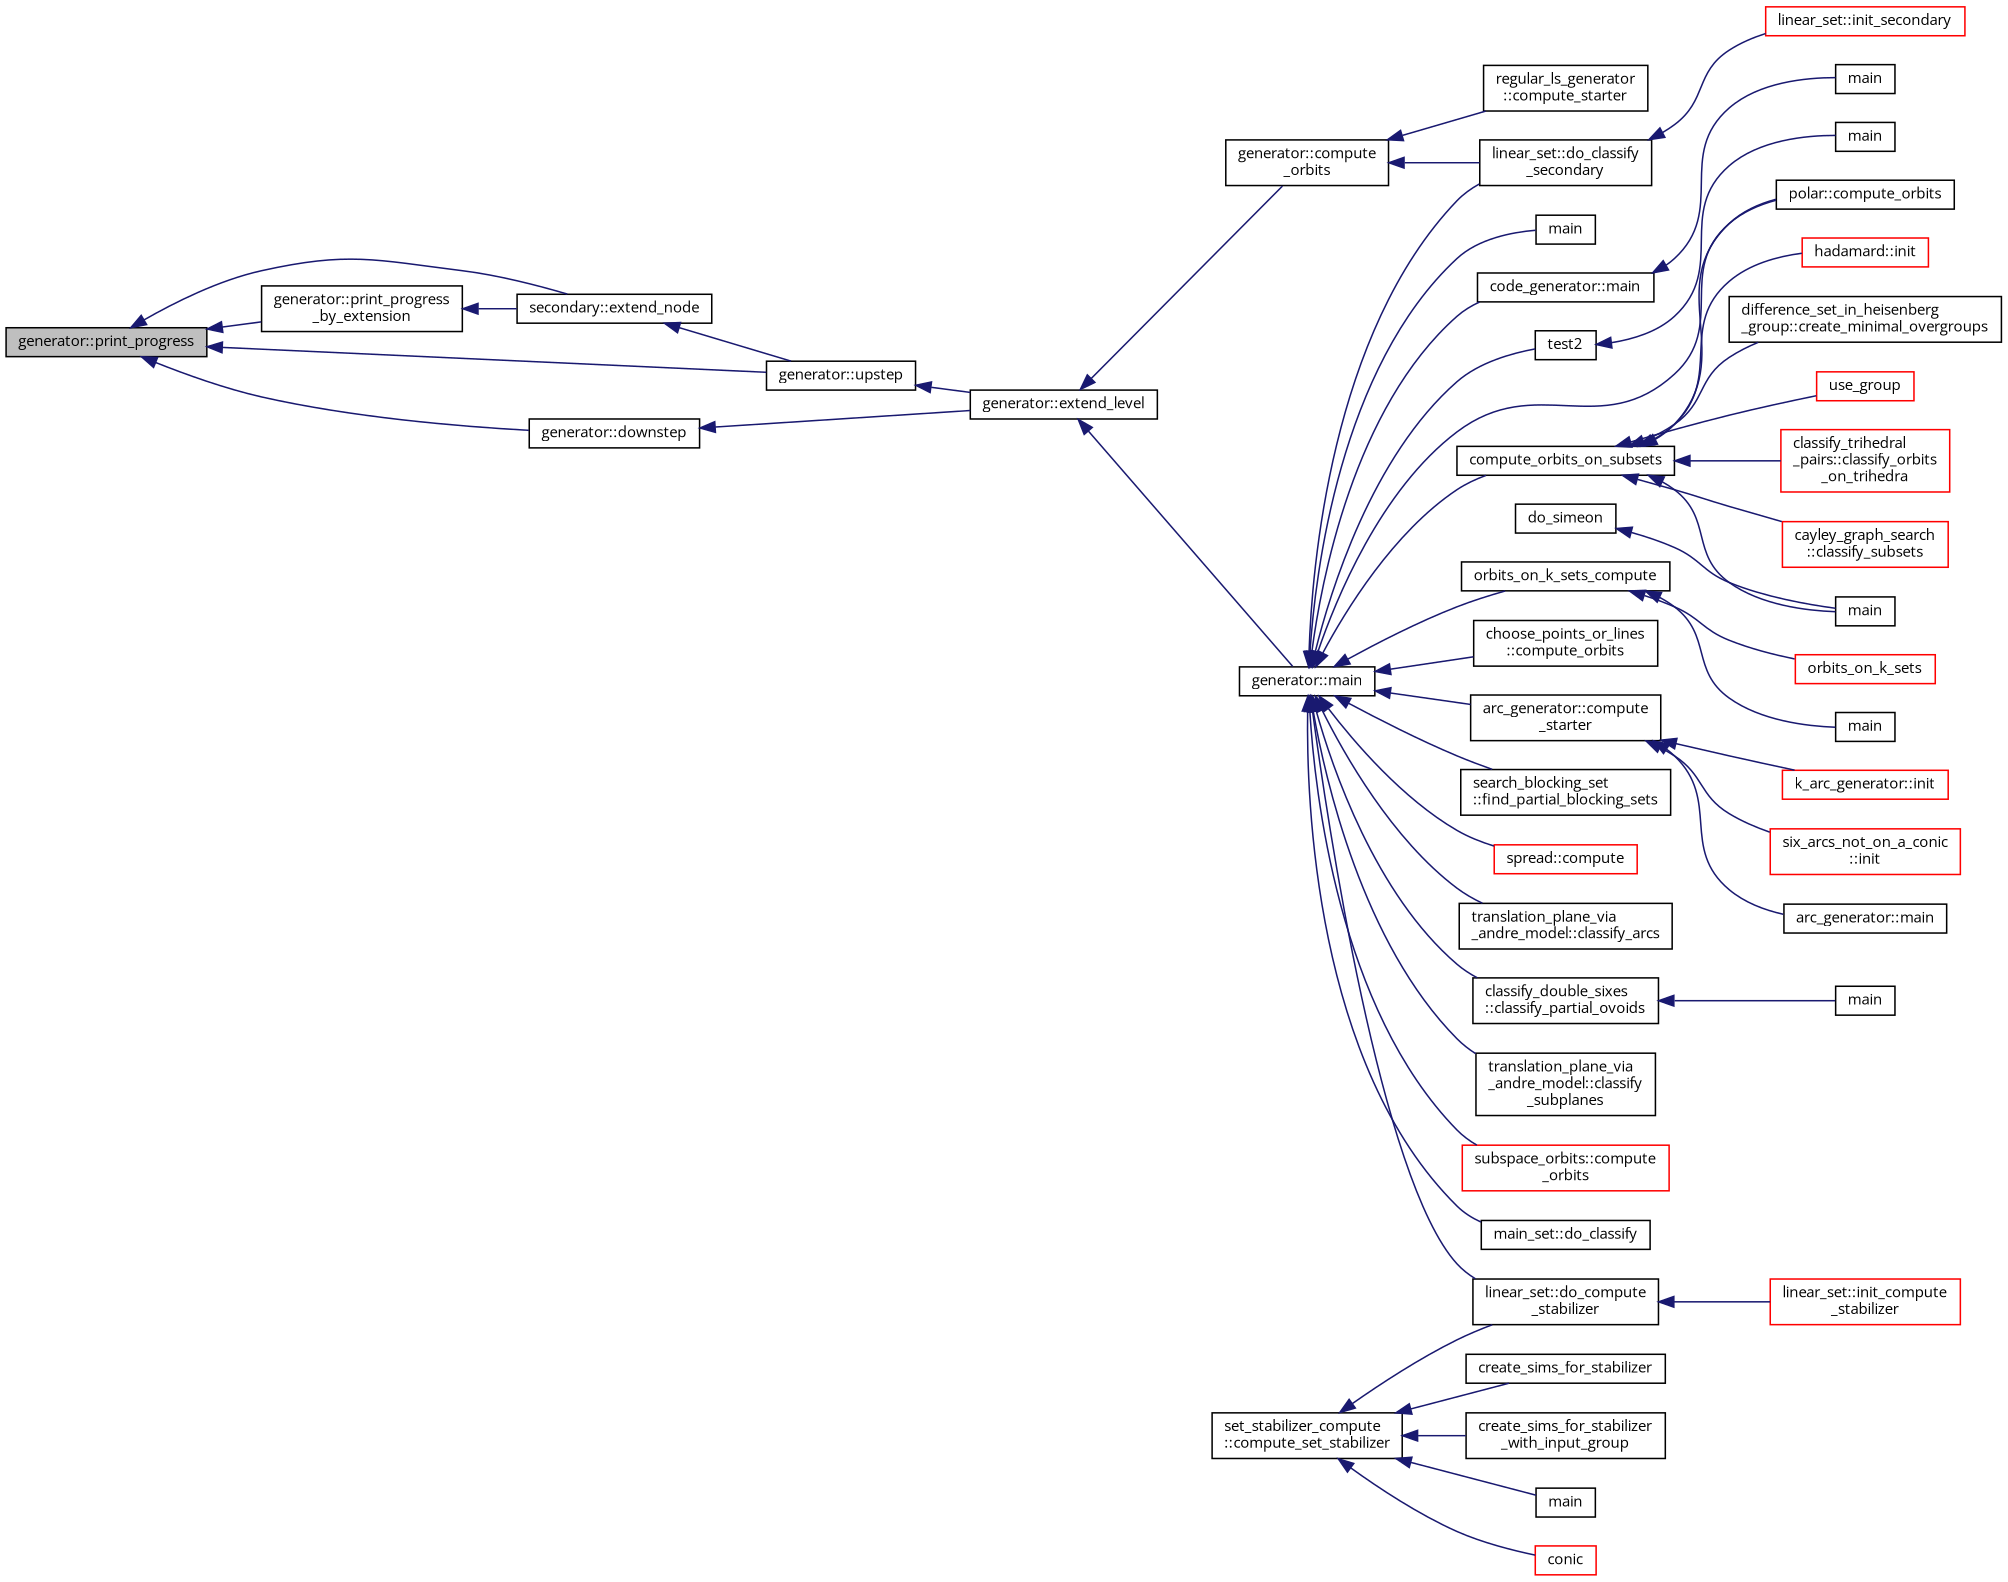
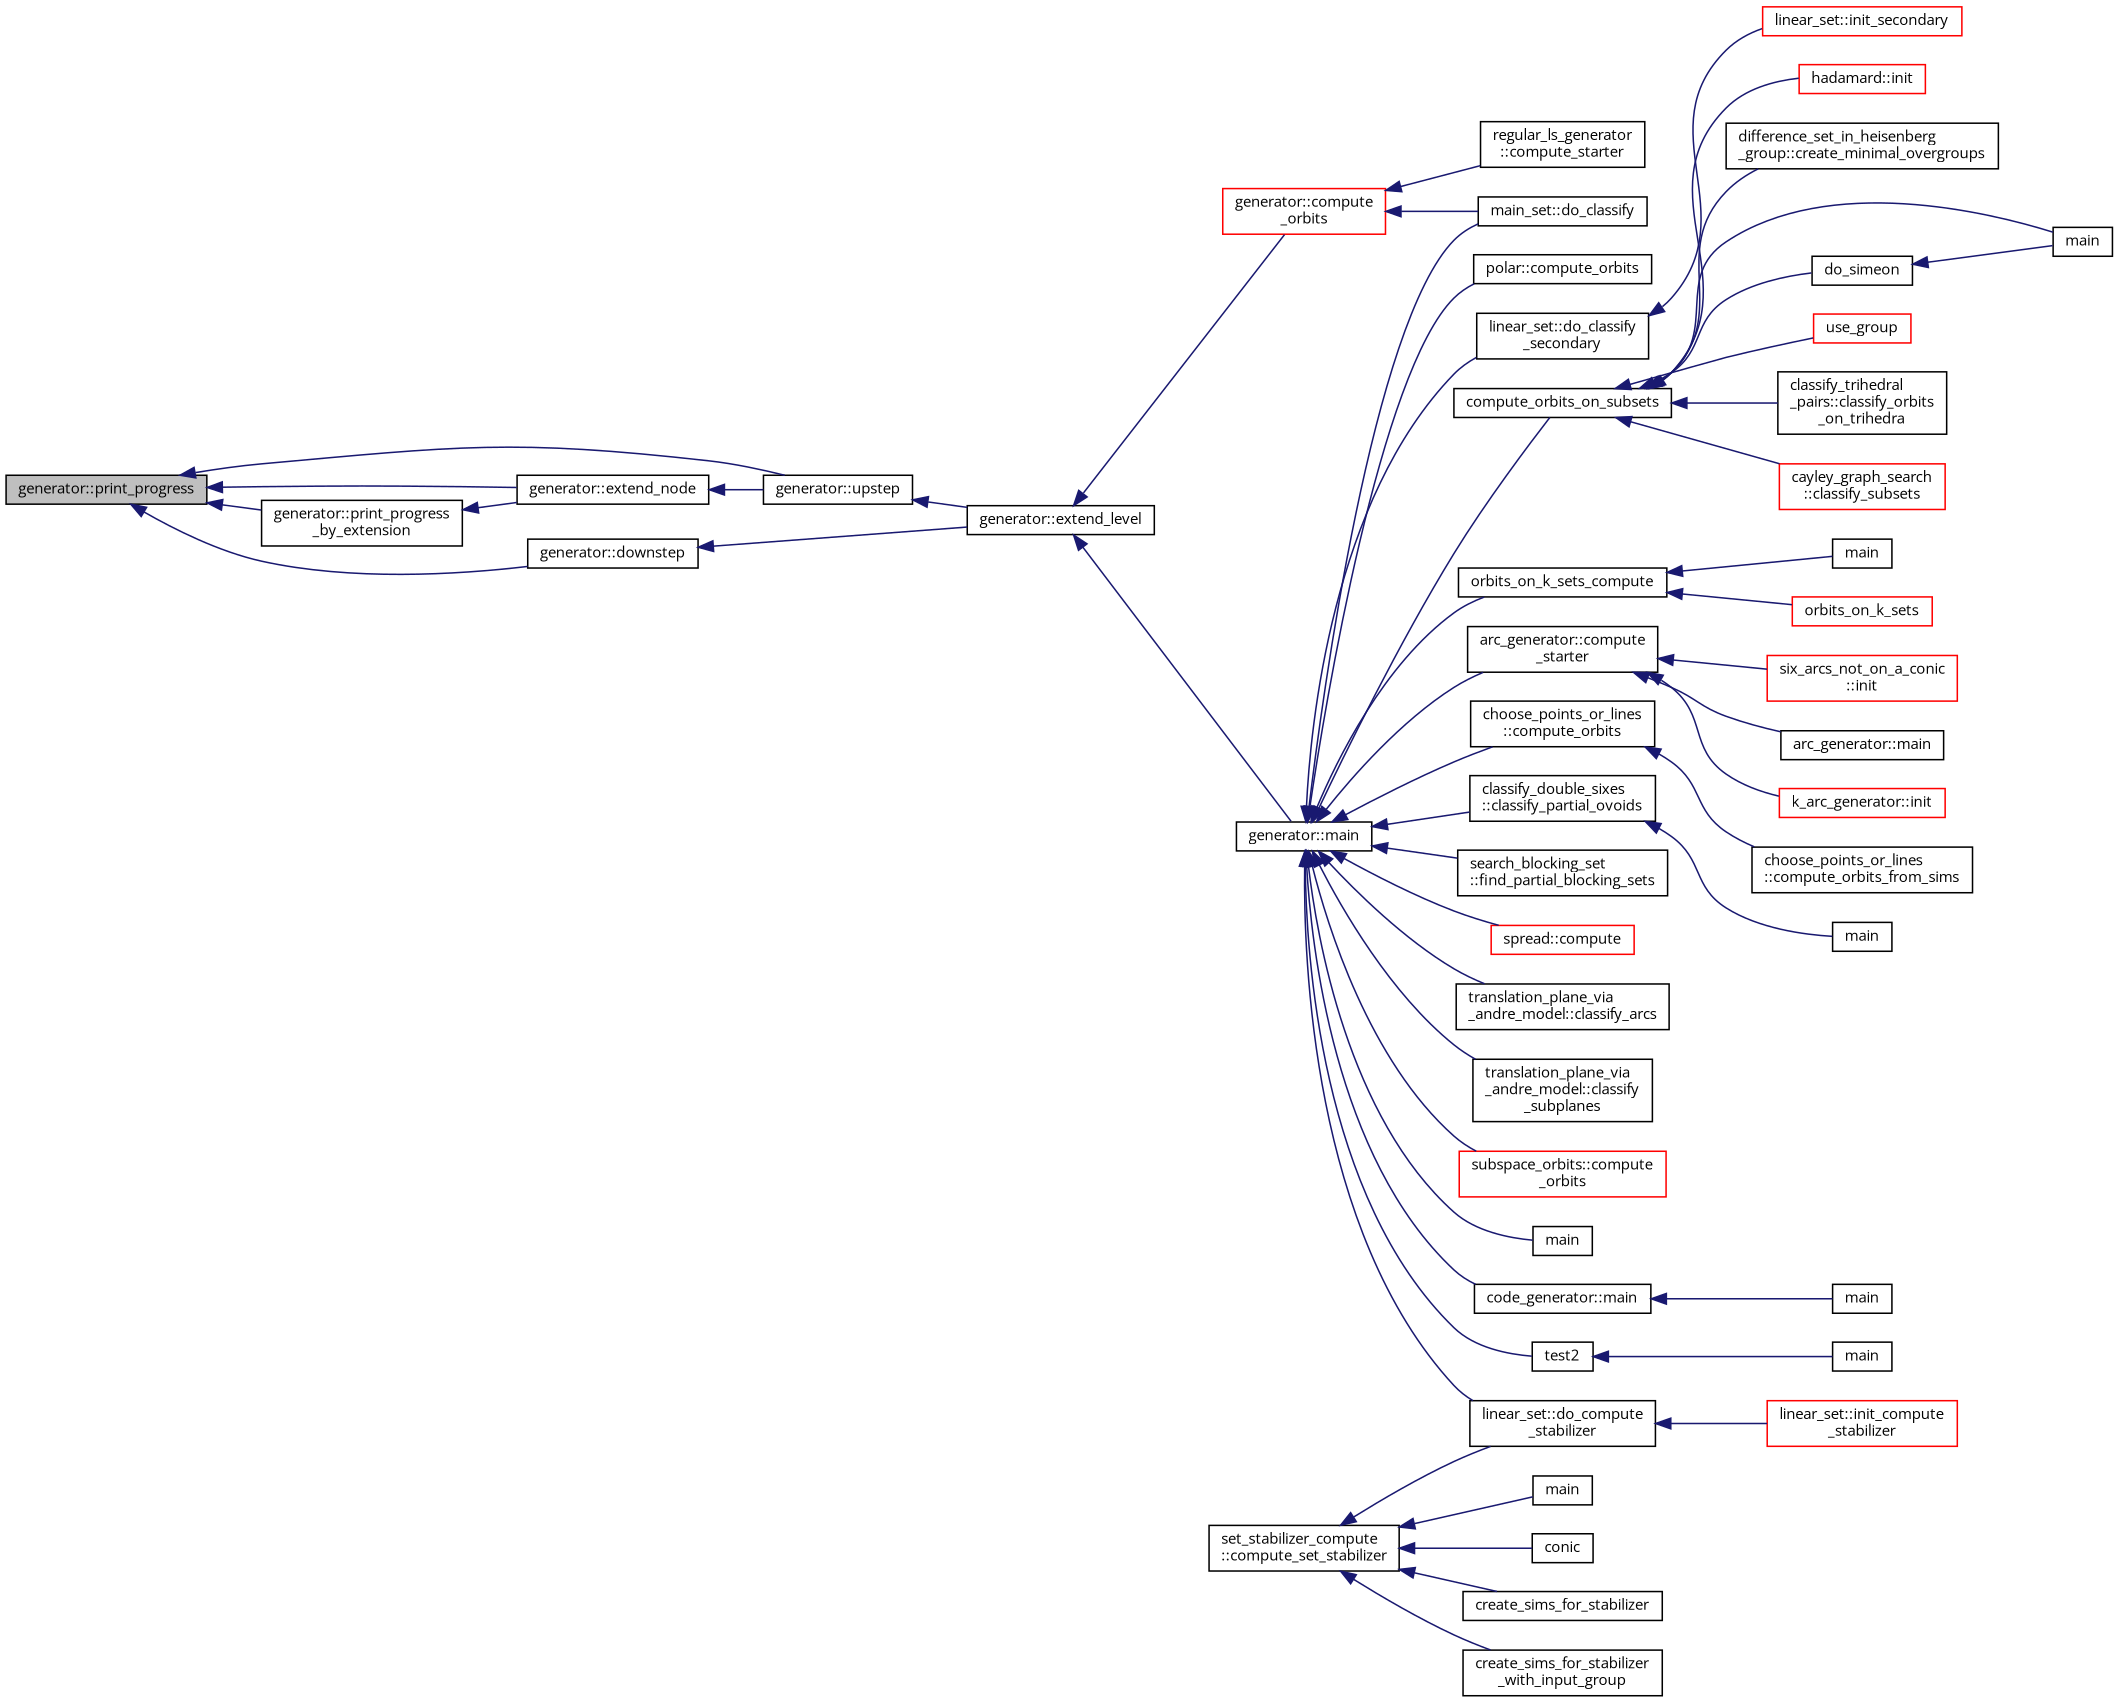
node "generator::compute _orbits": color black -> red
edge "linear_set::do_classify _secondary" -> "generator::compute _orbits": now "main_set::do_classify" -> "generator::compute _orbits"
node "secondary::extend_node": label "secondary::extend_node" -> "generator::extend_node"
edge "polar::compute_orbits" -> "compute_orbits_on_subsets": now "do_simeon" -> "compute_orbits_on_subsets"
node "classify_trihedral _pairs::classify_orbits _on_trihedra": color red -> black
node "choose_points_or_lines ::compute_orbits_from_sims": added
node "conic": color red -> black
